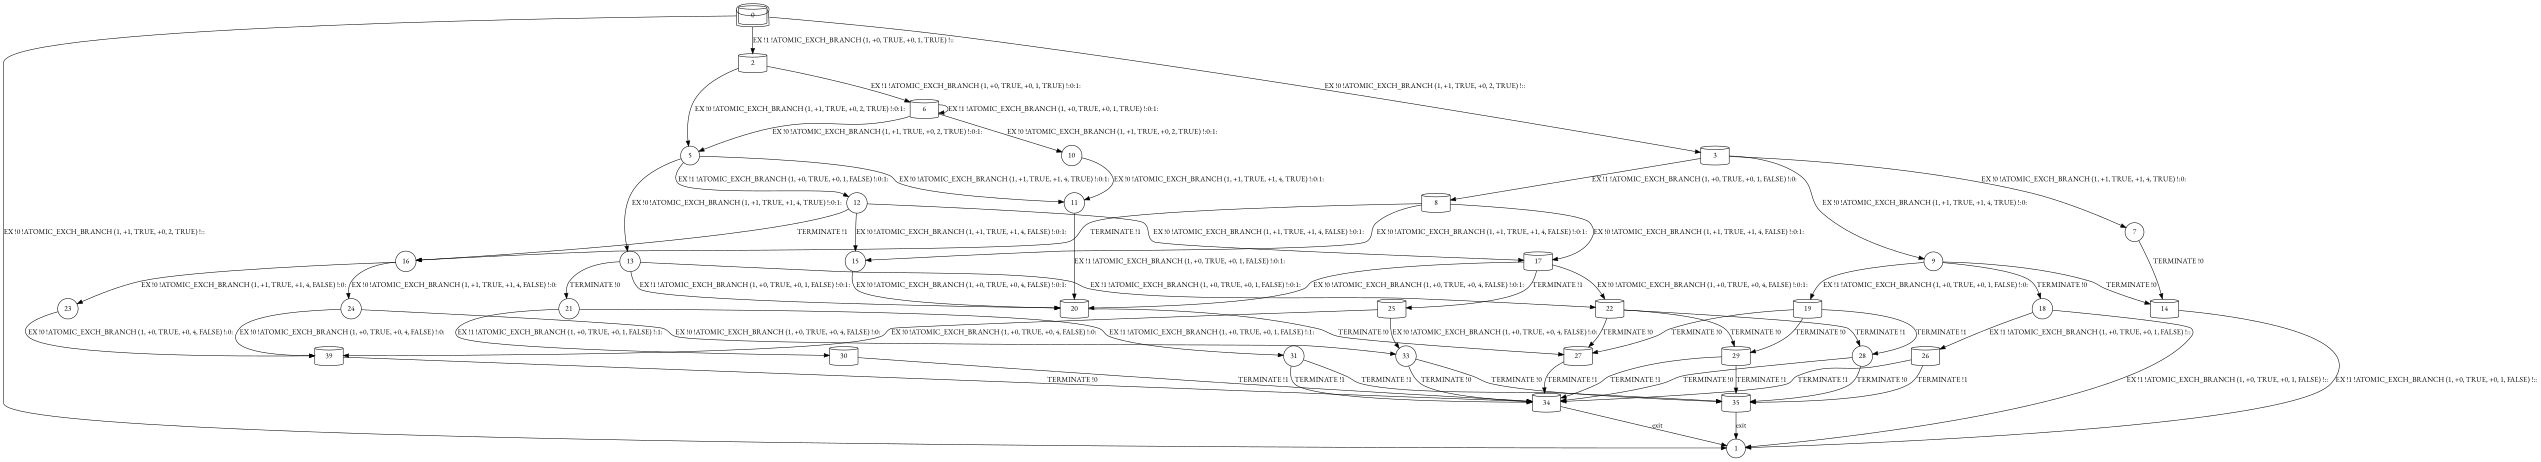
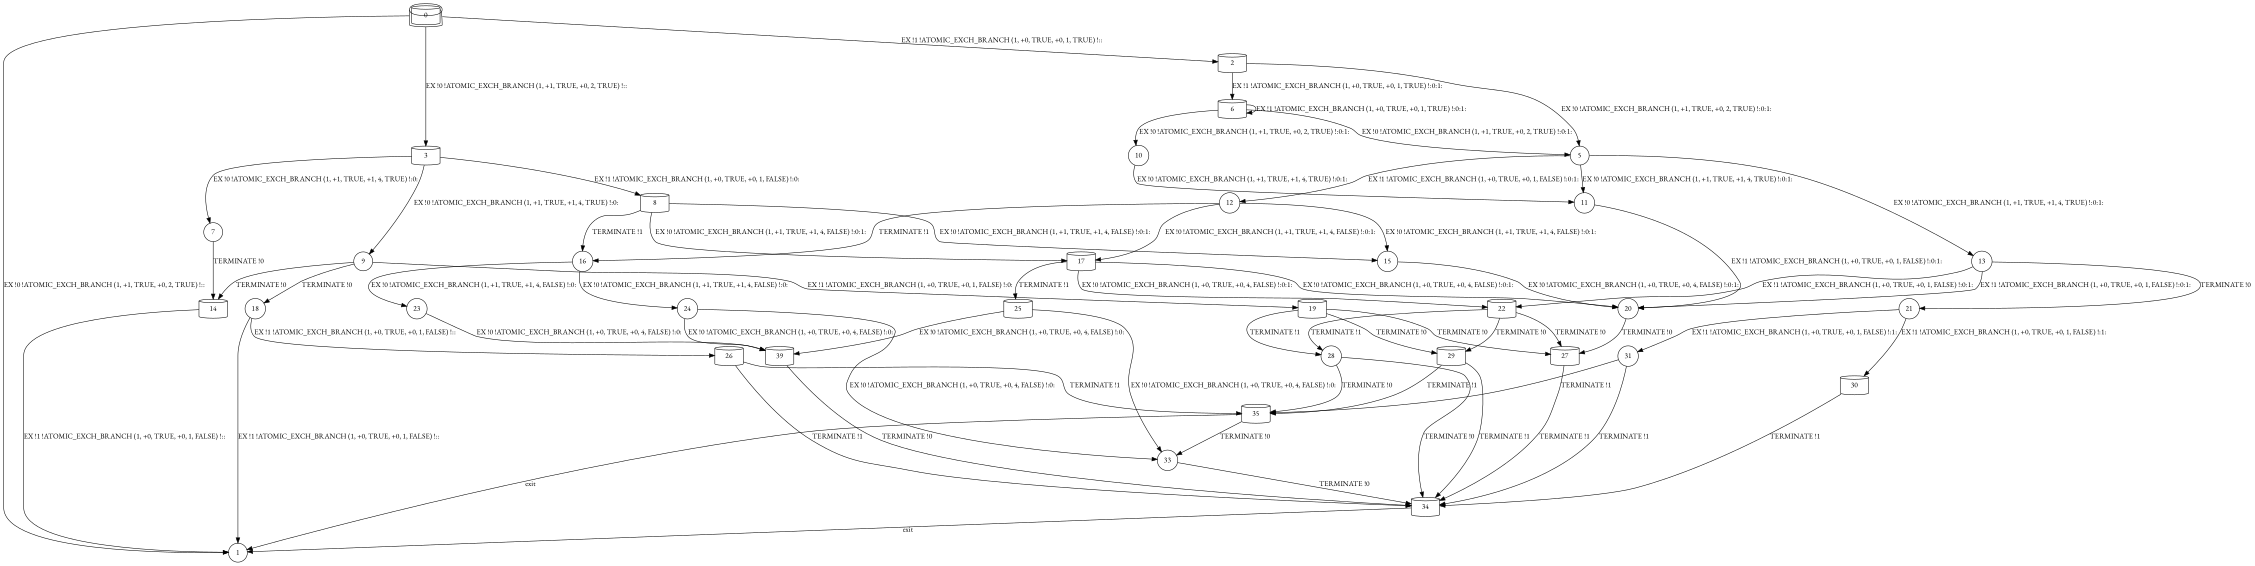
node "20": shape cylinder -> circle
edge "33" -> "35": reversed
